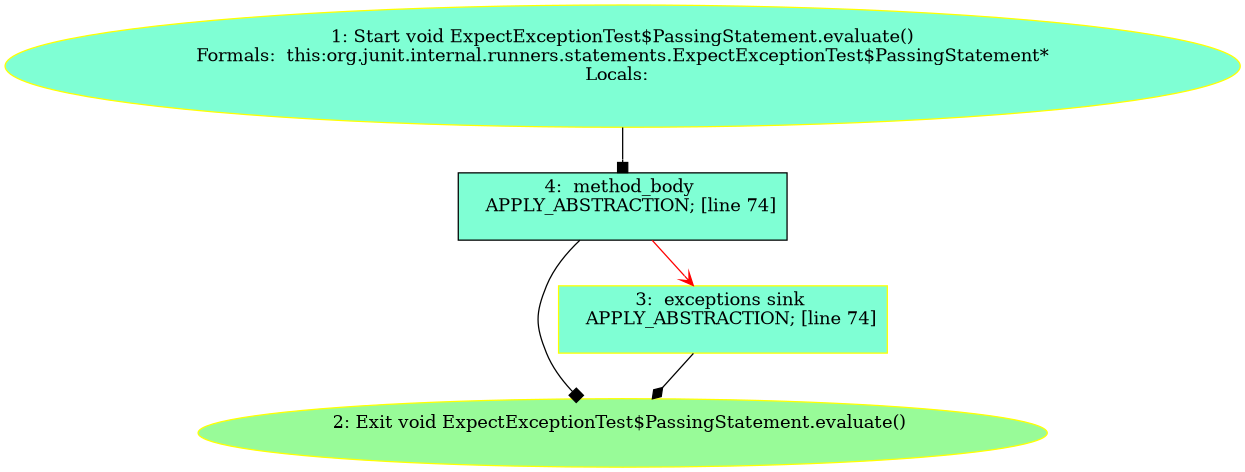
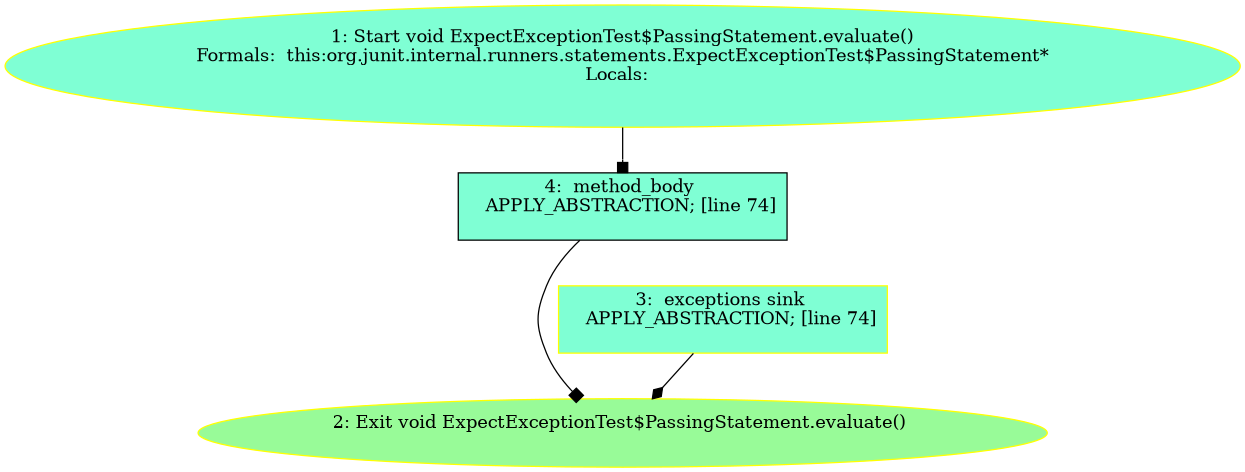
edge "4:  method_body APPLY_ABSTRACTION; [line 74]" -> "3:  exceptions sink APPLY_ABSTRACTION; [line 74]": removed
